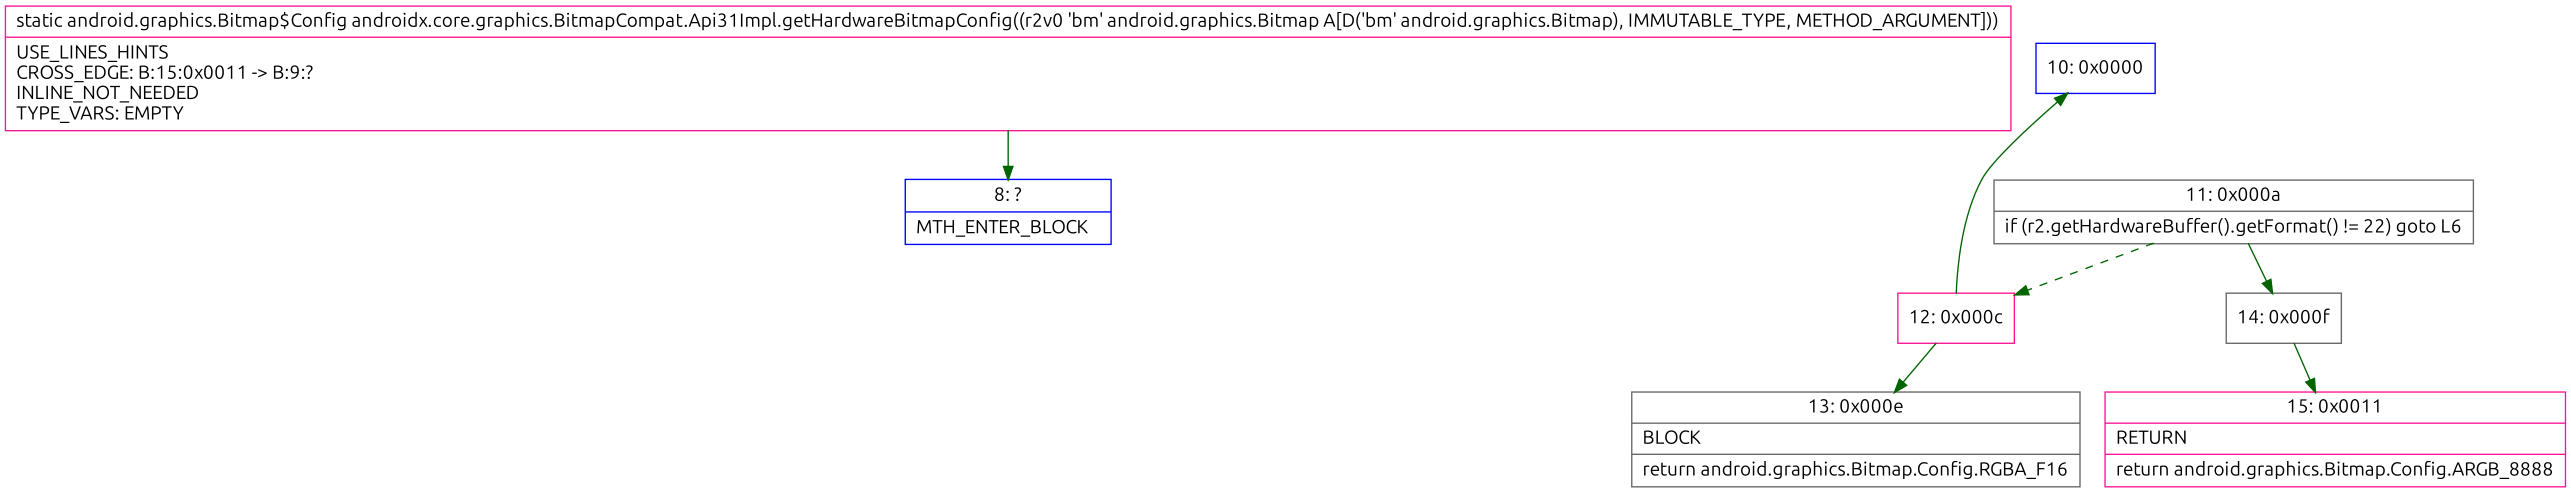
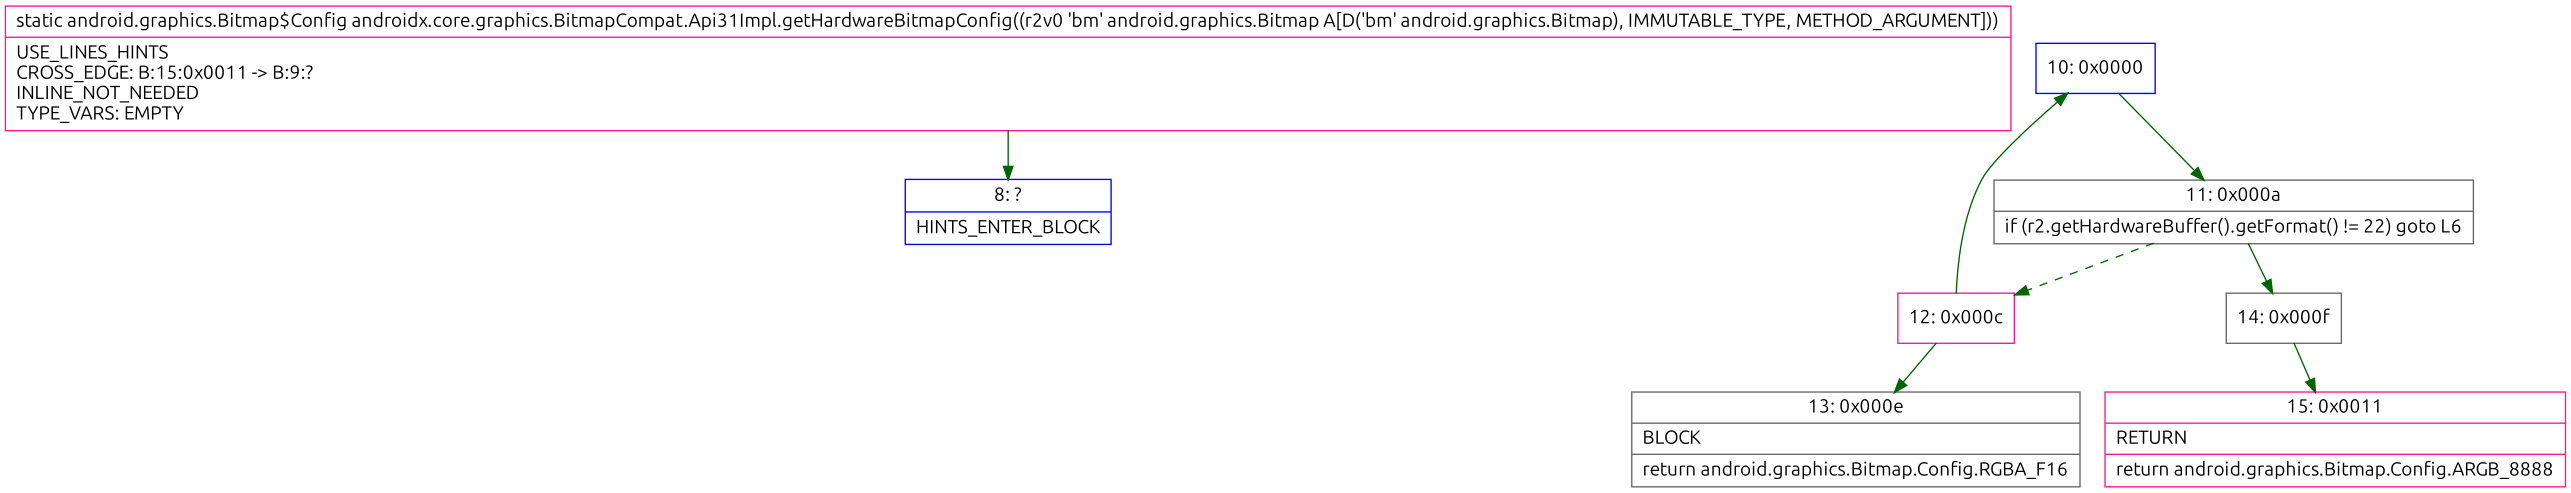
edge "10: 0x0000" -> "11: 0x000a": added
node "8: ?": text "MTH_ENTER_BLOCK" -> "HINTS_ENTER_BLOCK"
